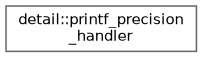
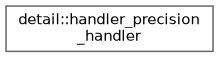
node "detail::printf_precision _handler": label "detail::printf_precision _handler" -> "detail::handler_precision _handler"
